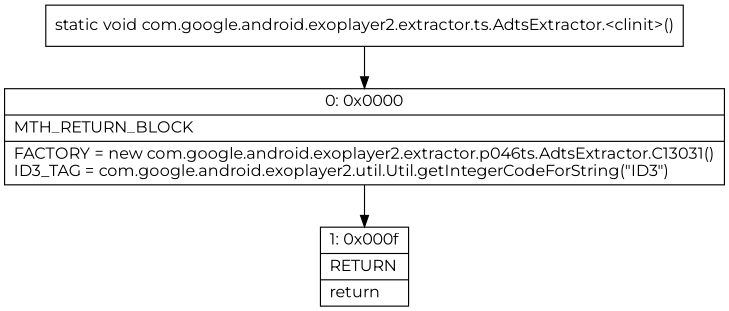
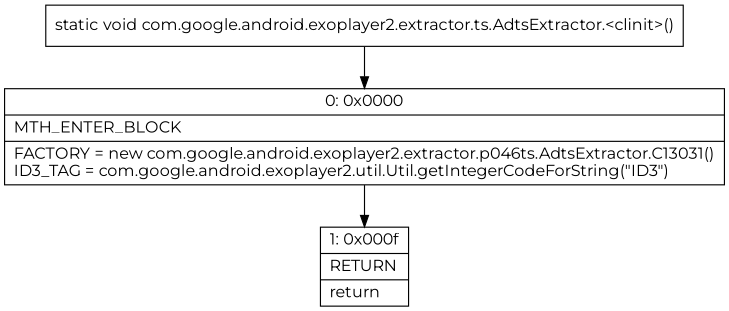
node "0: 0x0000": text "MTH_RETURN_BLOCK" -> "MTH_ENTER_BLOCK"
